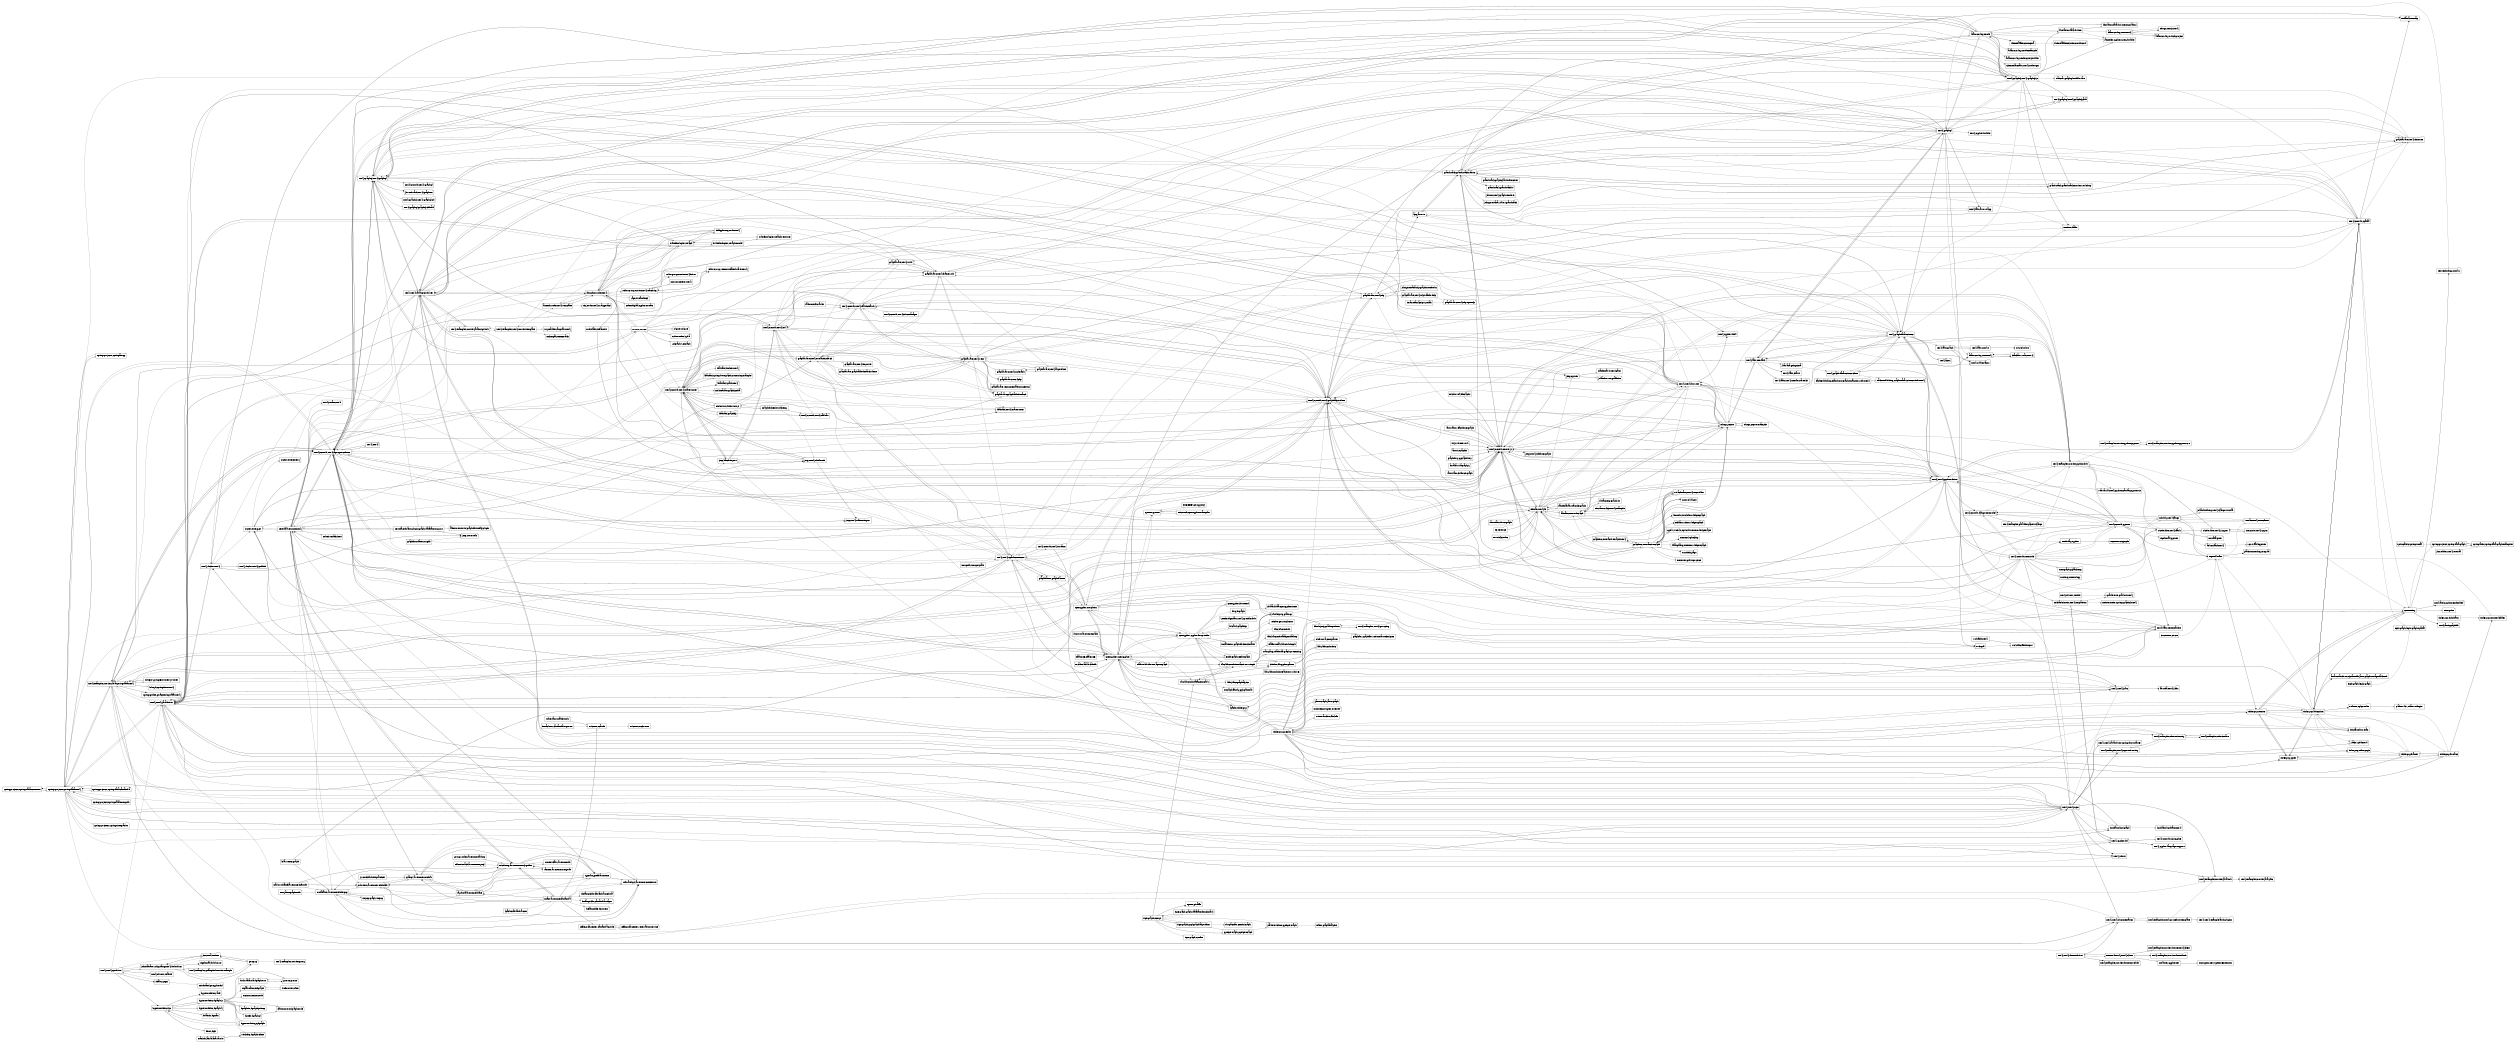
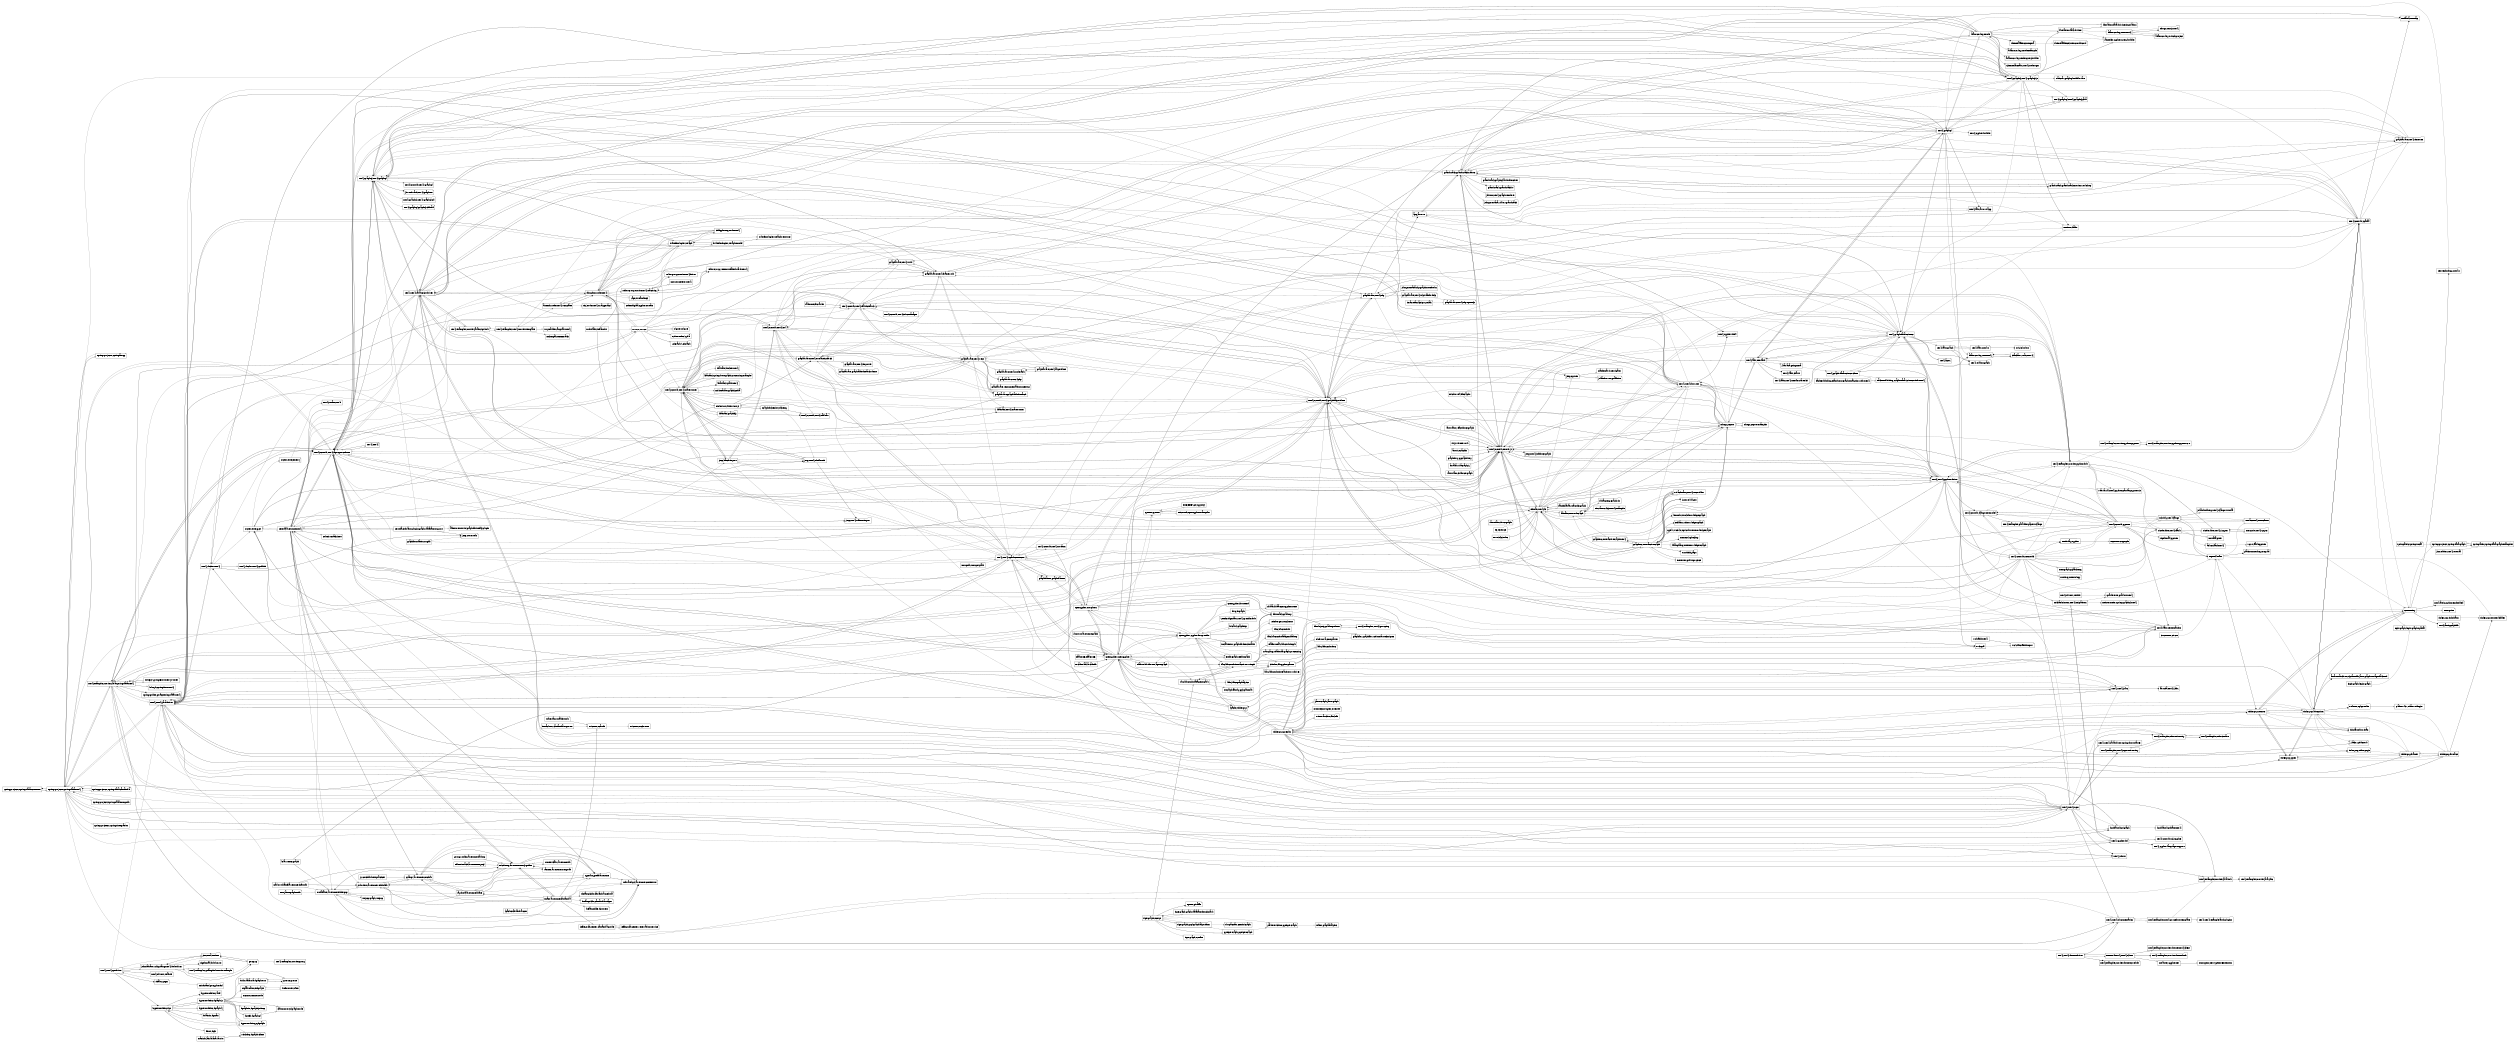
node "neo4j/trillion-apoc": label "neo4j/trillion-apoc" -> "neo4j/trillion-graph"
node "dbs-leipzig/gradoop": label "dbs-leipzig/gradoop" -> "dbs-noach/gradoop"
